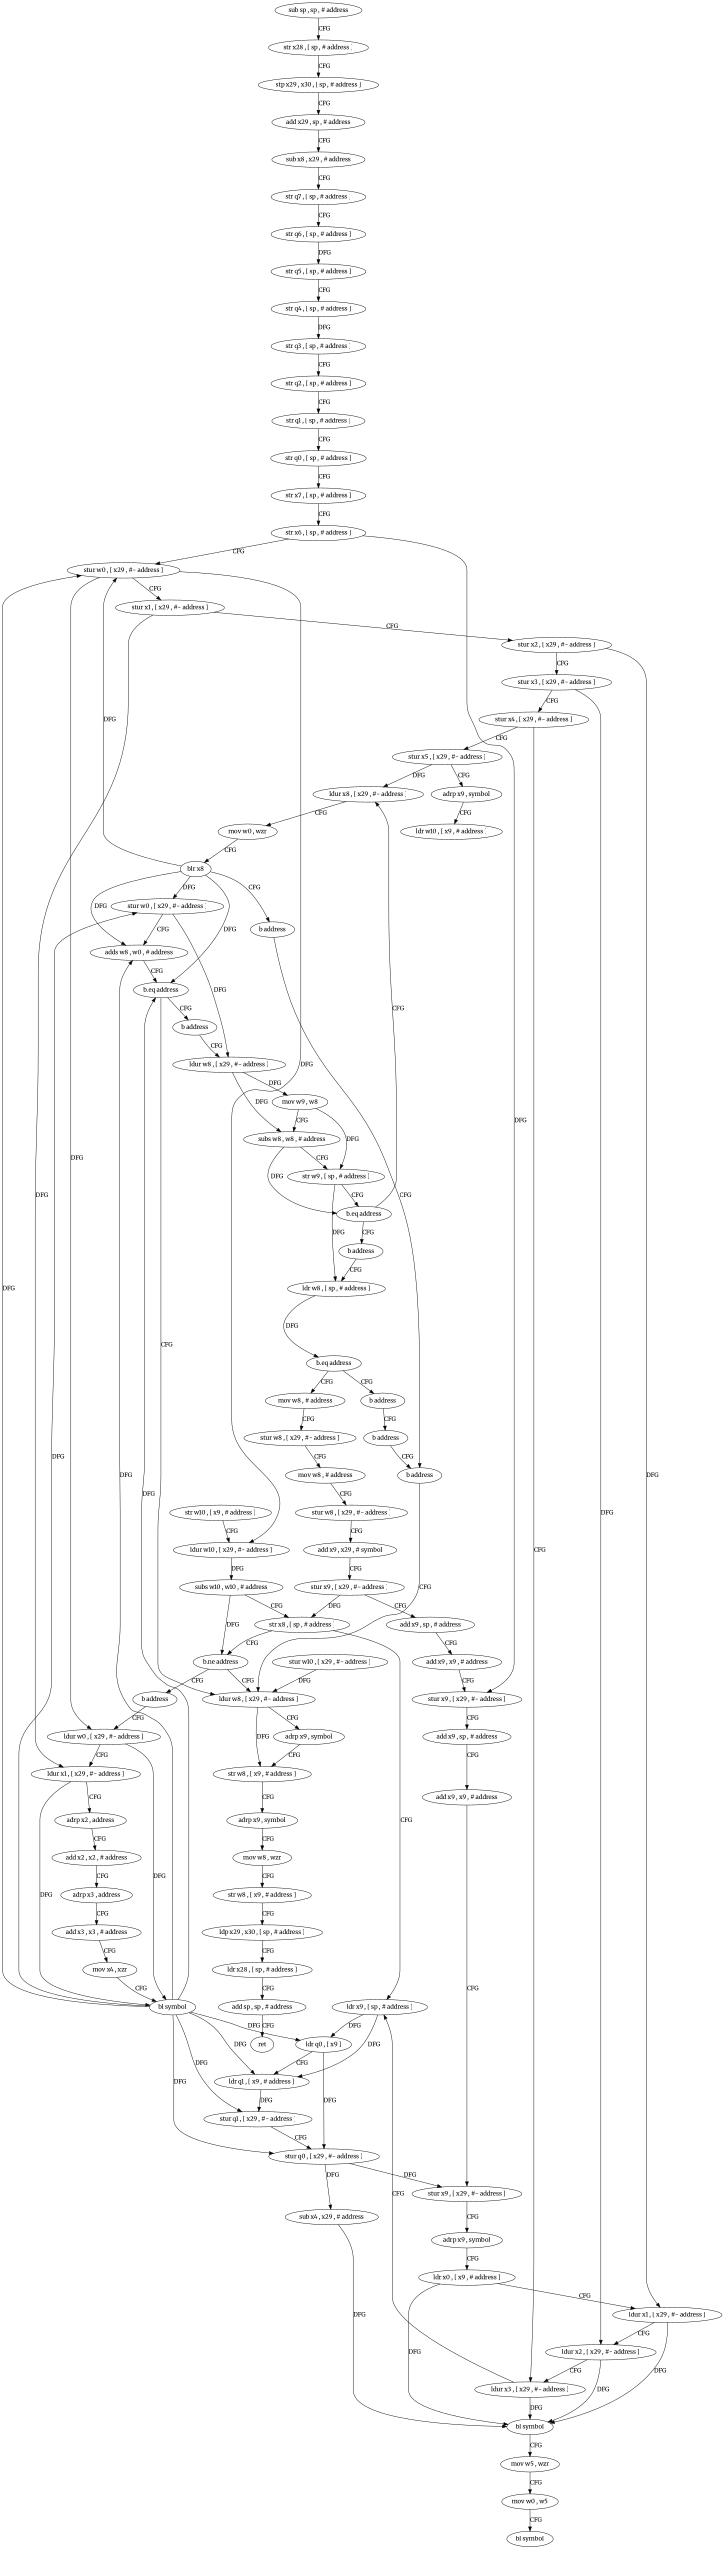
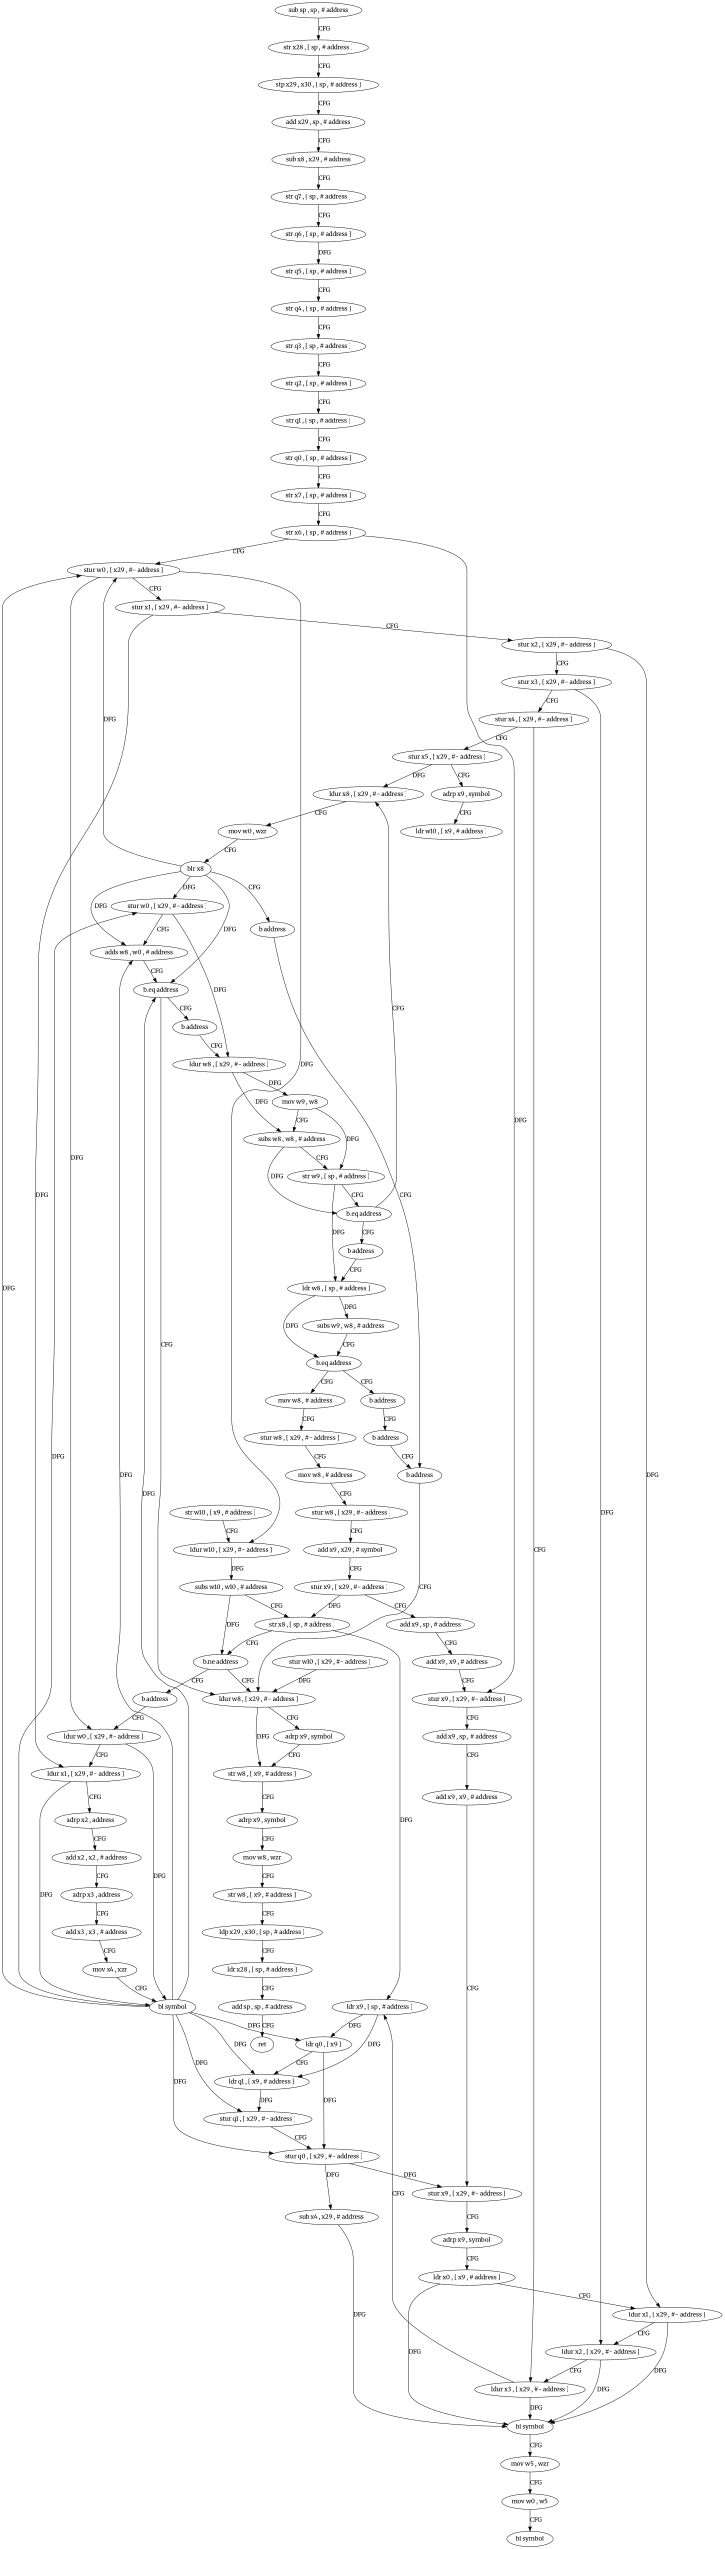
edge "str q4 , [ sp , # address ]" -> "str q3 , [ sp , # address ]": label "DFG" -> "CFG"
node "subs w9 , w8 , # address": added
edge "str x8 , [ sp , # address ]" -> "ldr x9 , [ sp , # address ]": label "CFG" -> "DFG"
